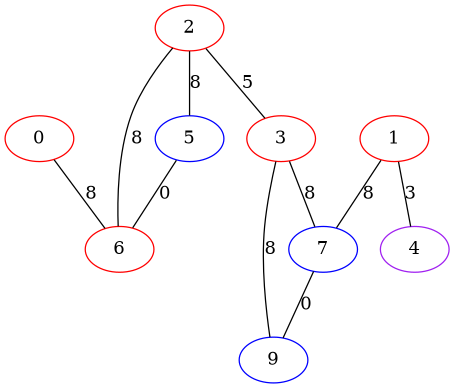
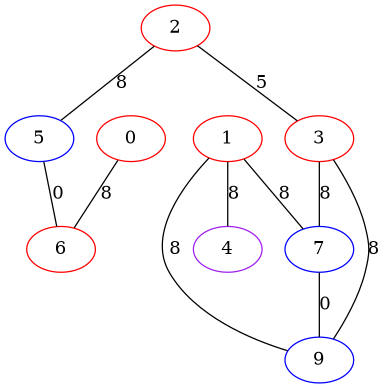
edge "2" -- "6": removed, label "8"
edge "1" -- "4": label "3" -> "8"
edge "1" -- "9": added, label "8"
